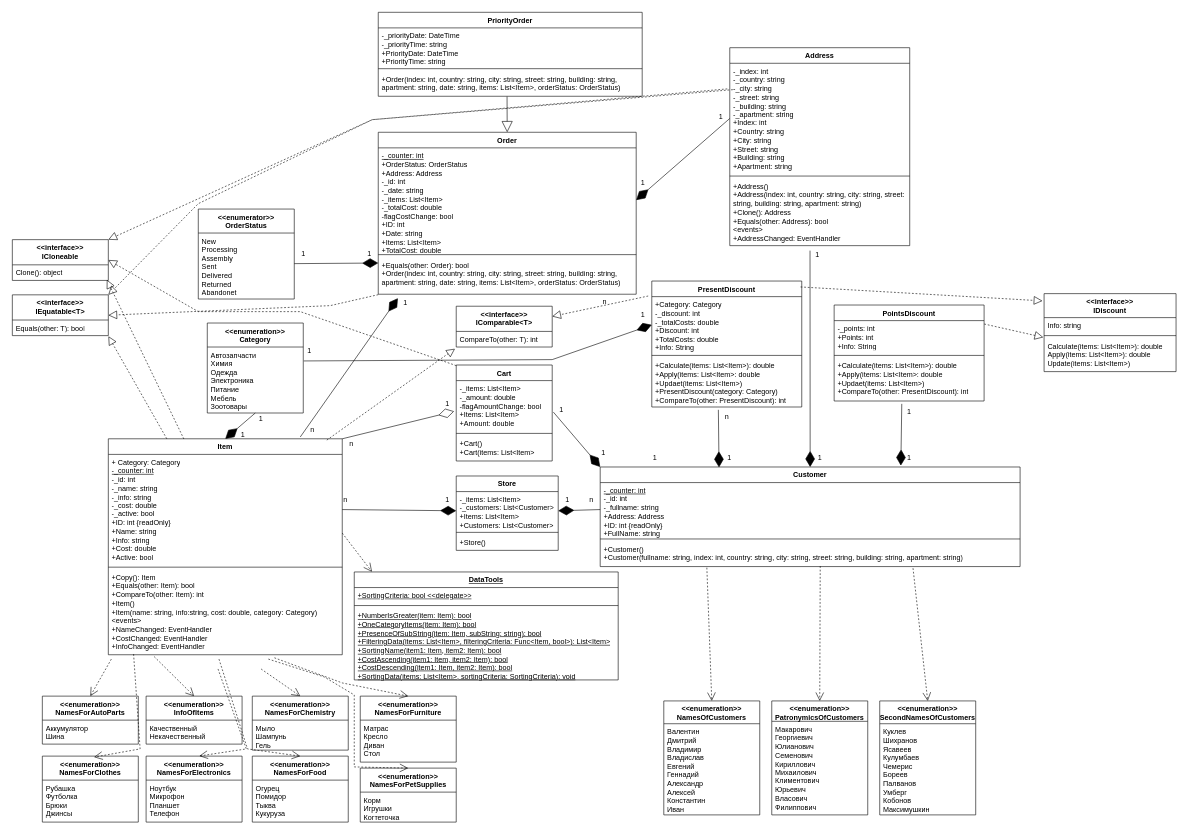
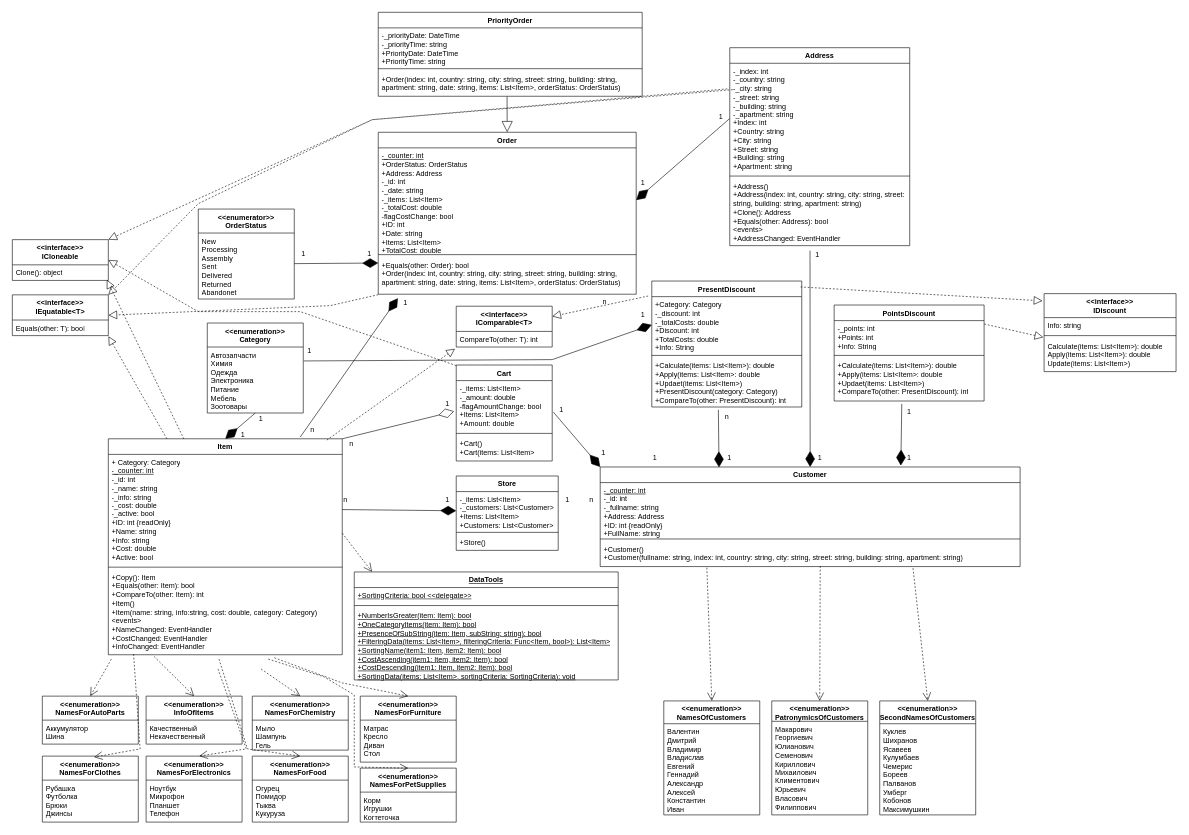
edge "-_counter: int -_id: int -_fullname: string +Address: Address +ID: int {readOnly} +FullName: string" -> "-_items: List<Item> -_customers: List<Customer> +Items: List<Item> +Customers: List<Customer>": removed
